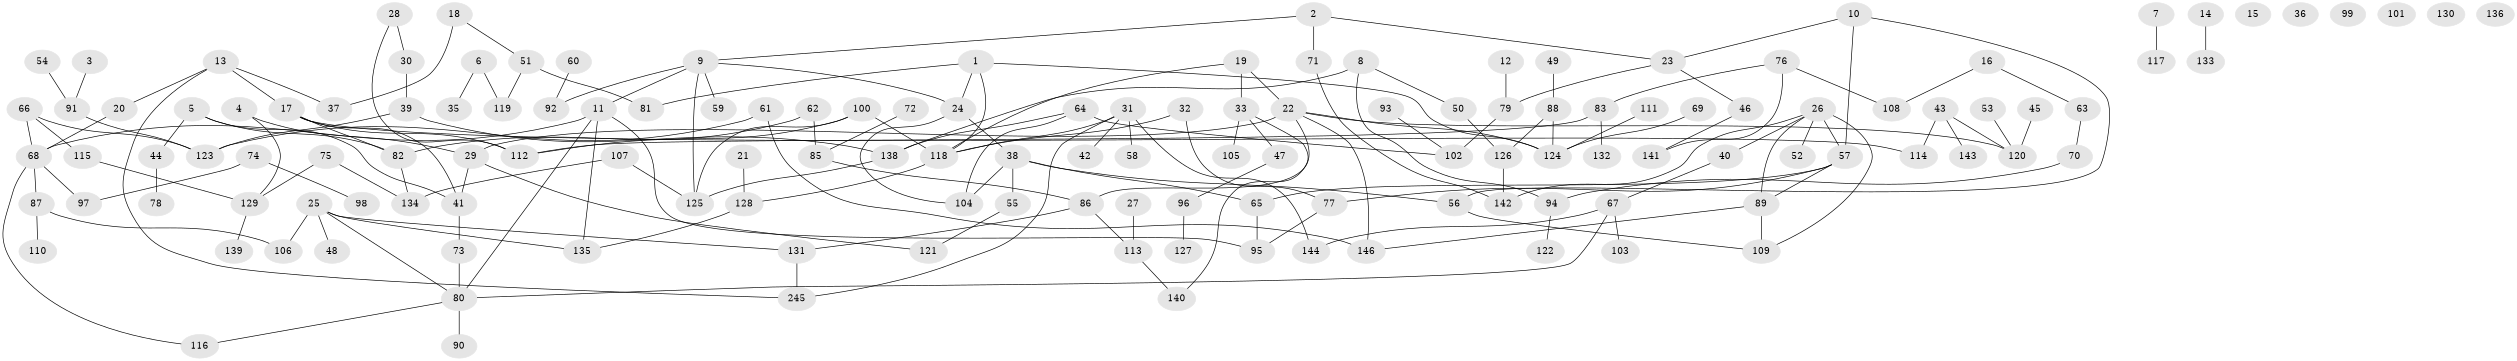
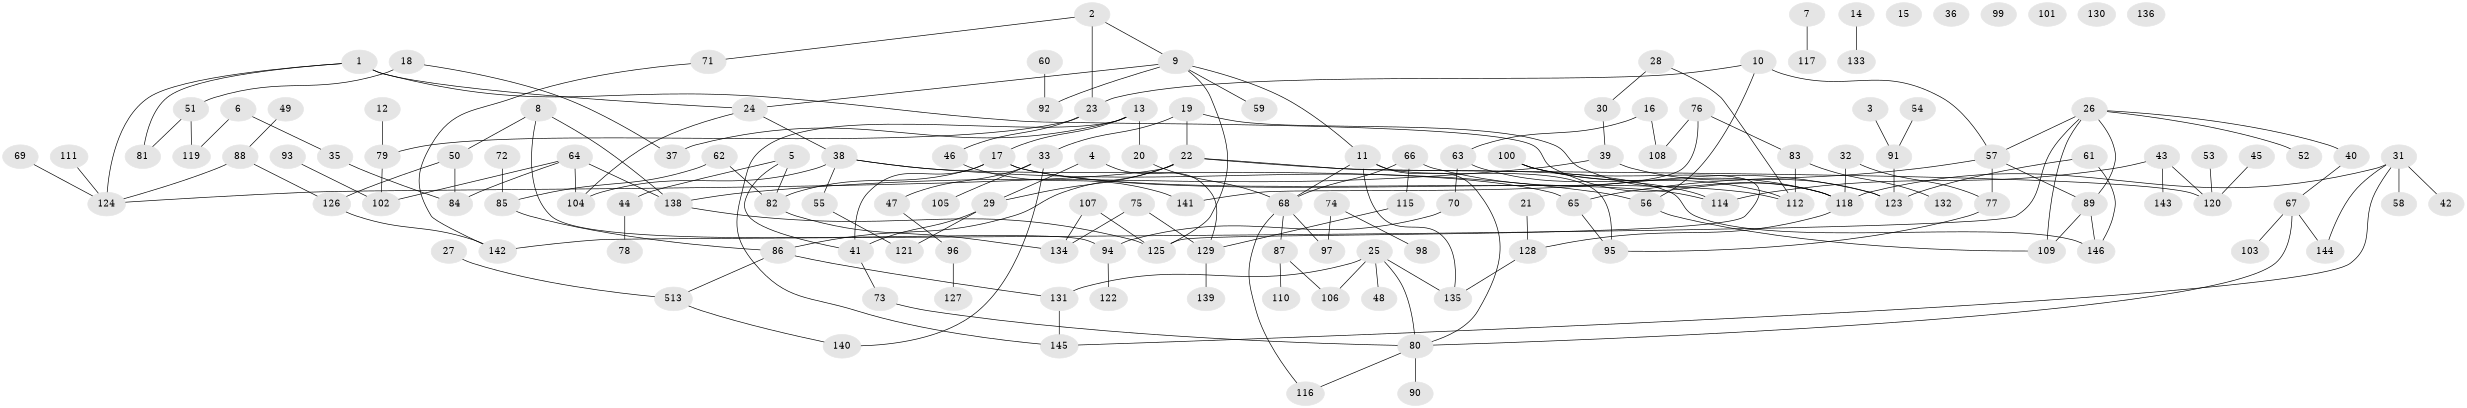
edge "63" -- "114": added
node "84": added
node "113": label "113" -> "513"
node "245": label "245" -> "145"
